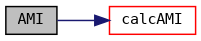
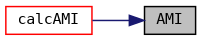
edge "AMI" -> "calcAMI": reversed
